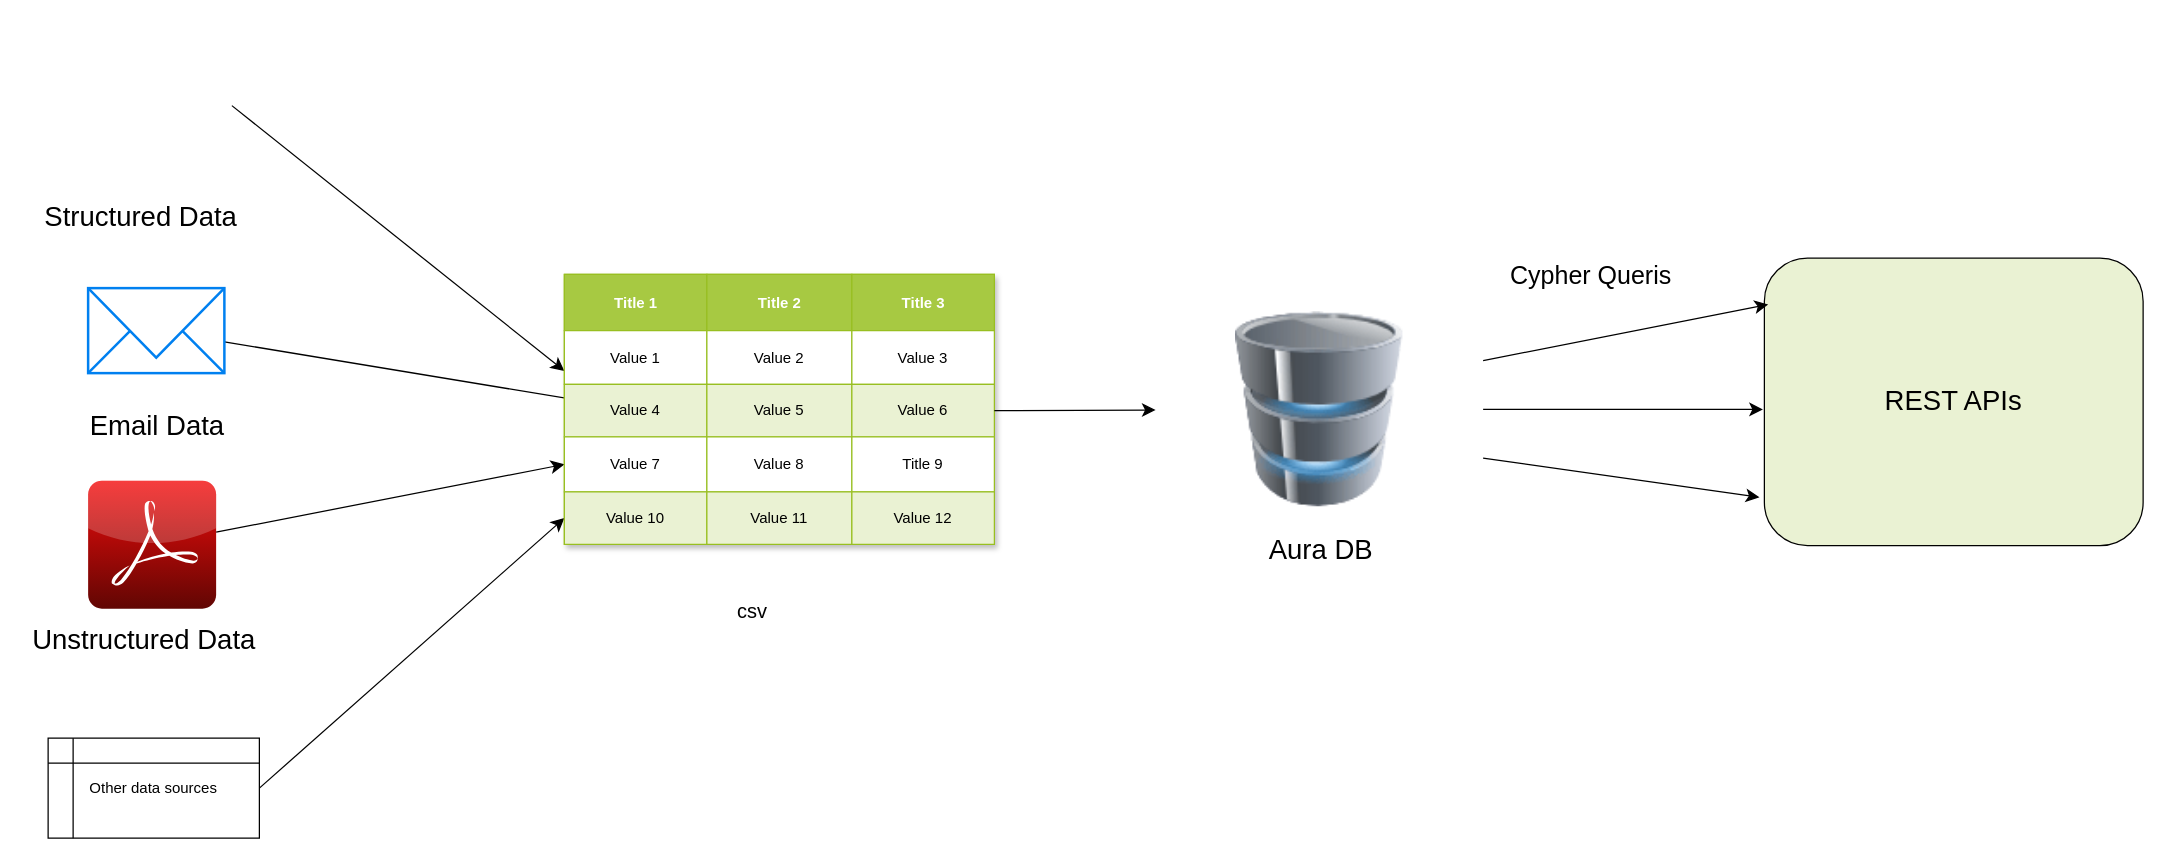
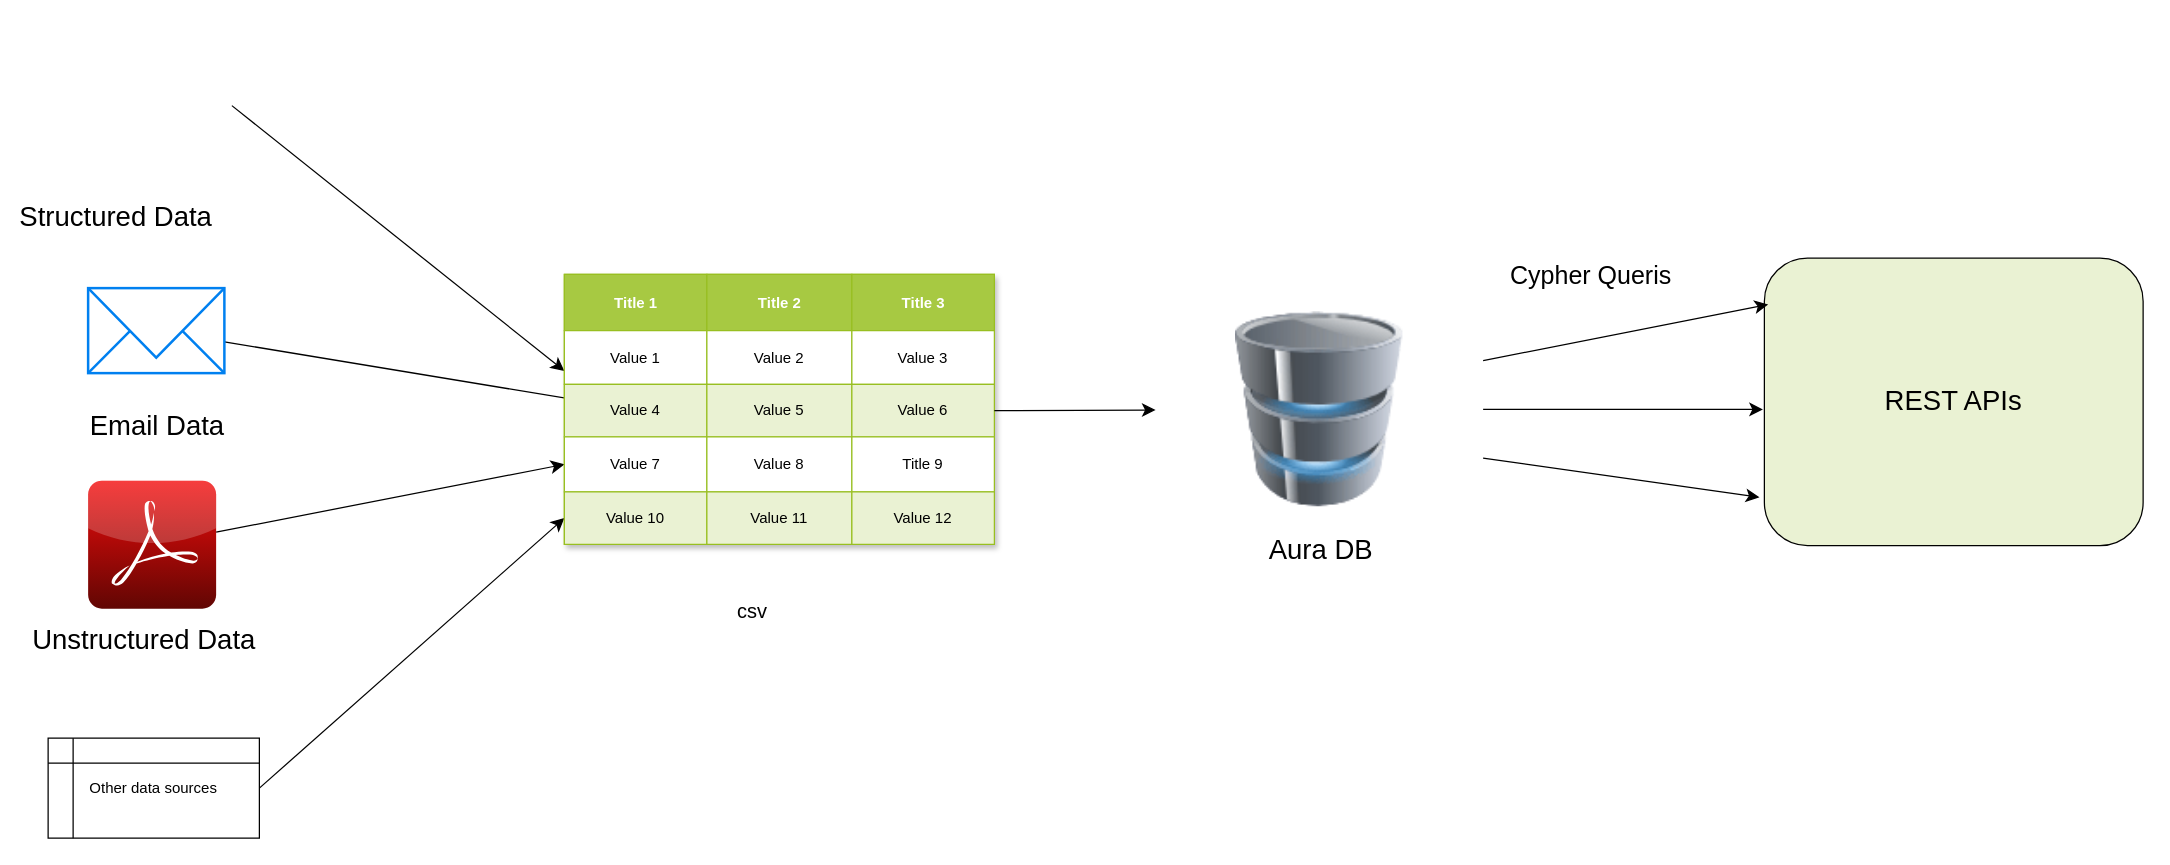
node "Structured Data": moved (141, 218) -> (116, 218)
